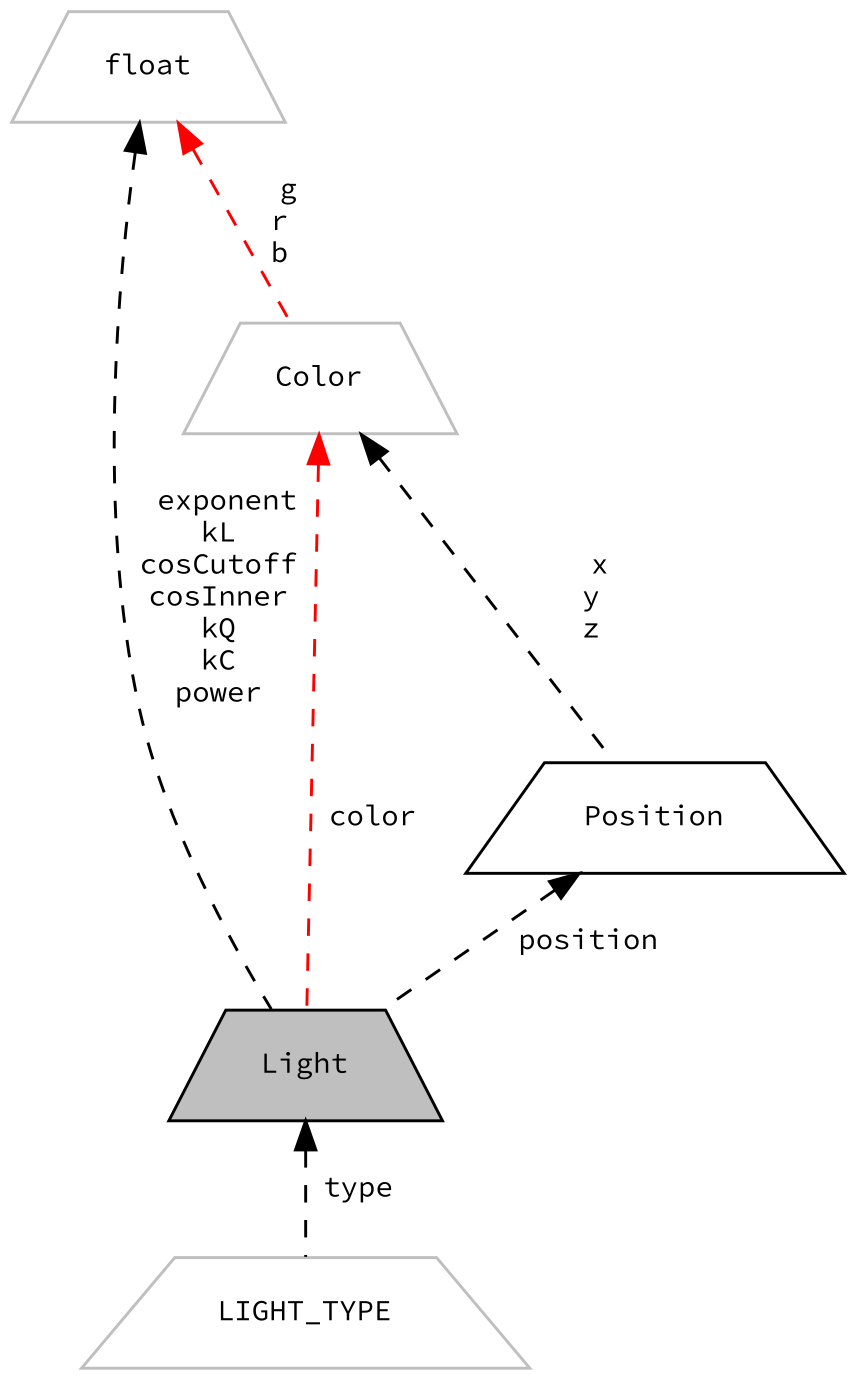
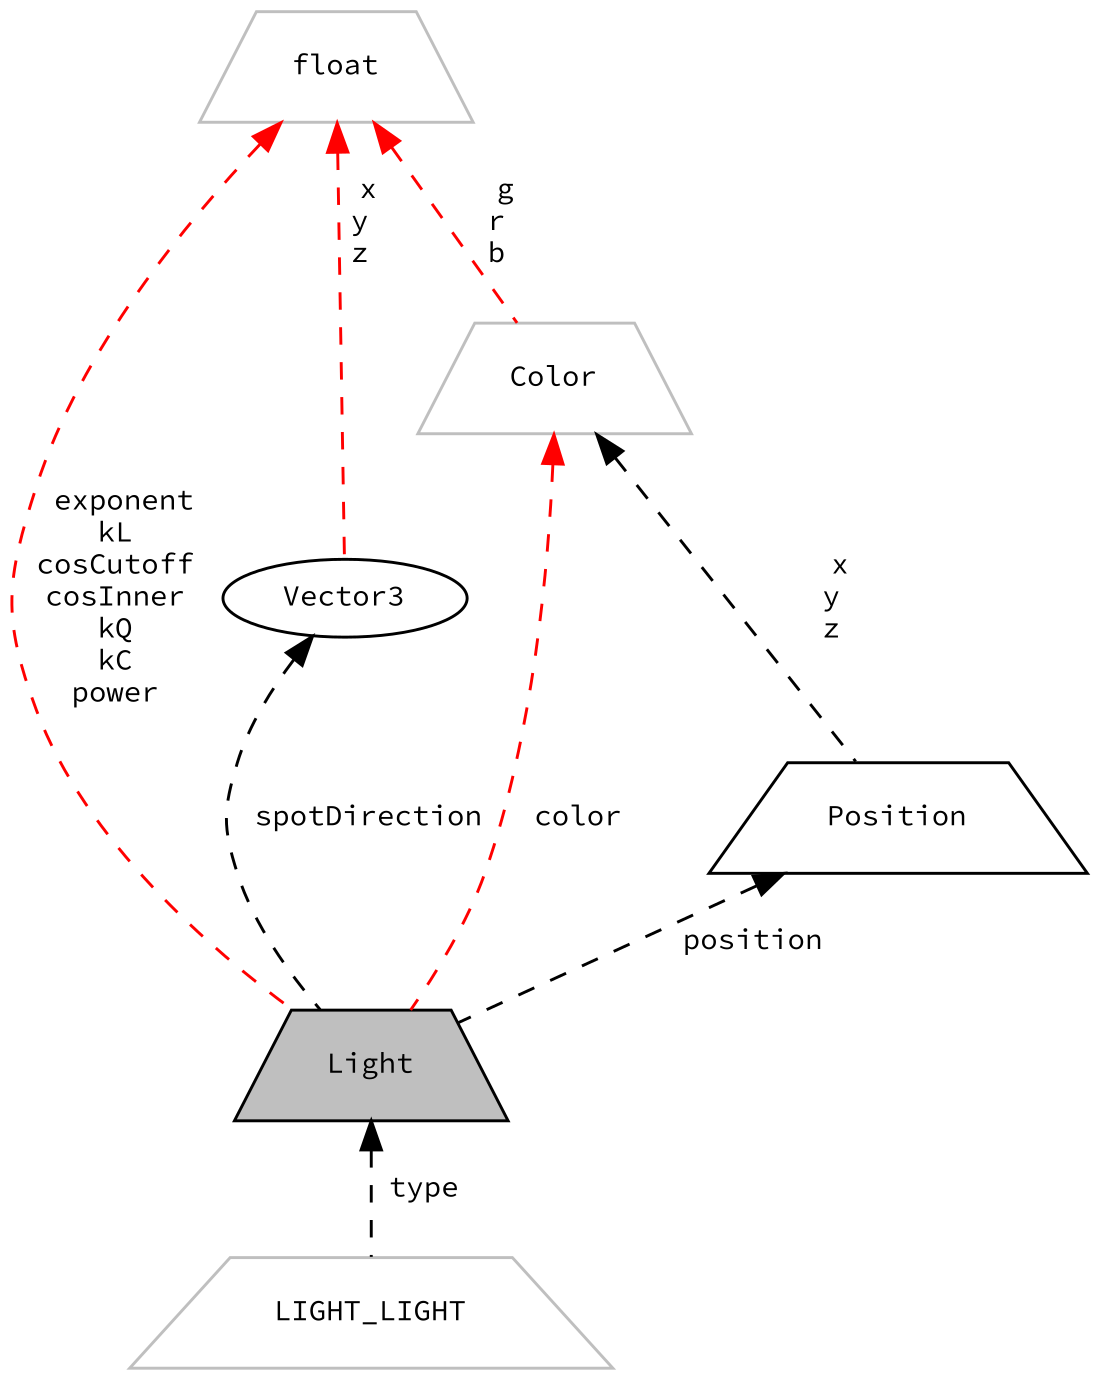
edge "Light" -> "float": color black -> red
node "Vector3": added
node "LIGHT_TYPE": label "LIGHT_TYPE" -> "LIGHT_LIGHT"
